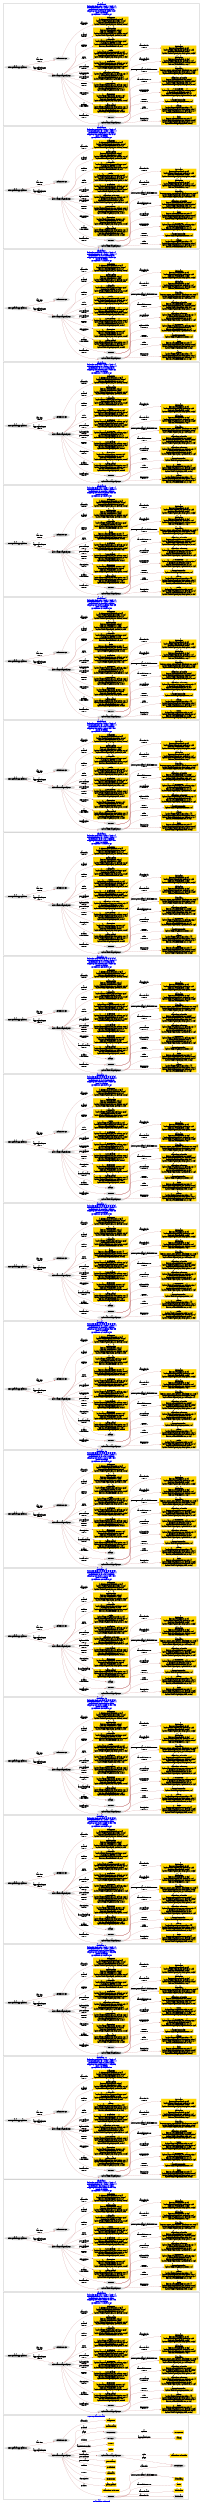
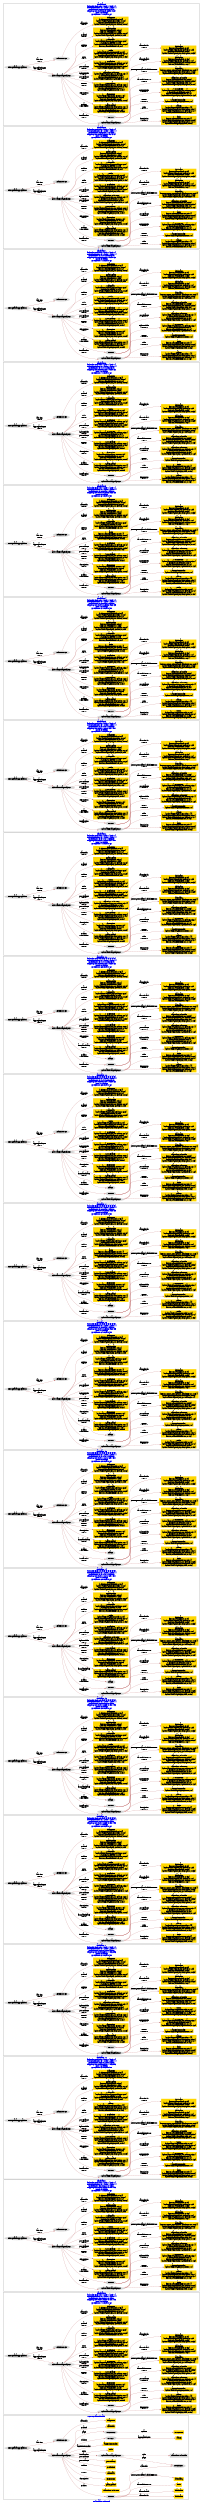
node "creationDate": label "creationDate" -> "classLink"
node "extent": label "extent" -> "accessionNumber"
node "relatedArtworksTitle": fillcolor gold -> lightgray
node "birthDate": fillcolor lightgray -> gold
